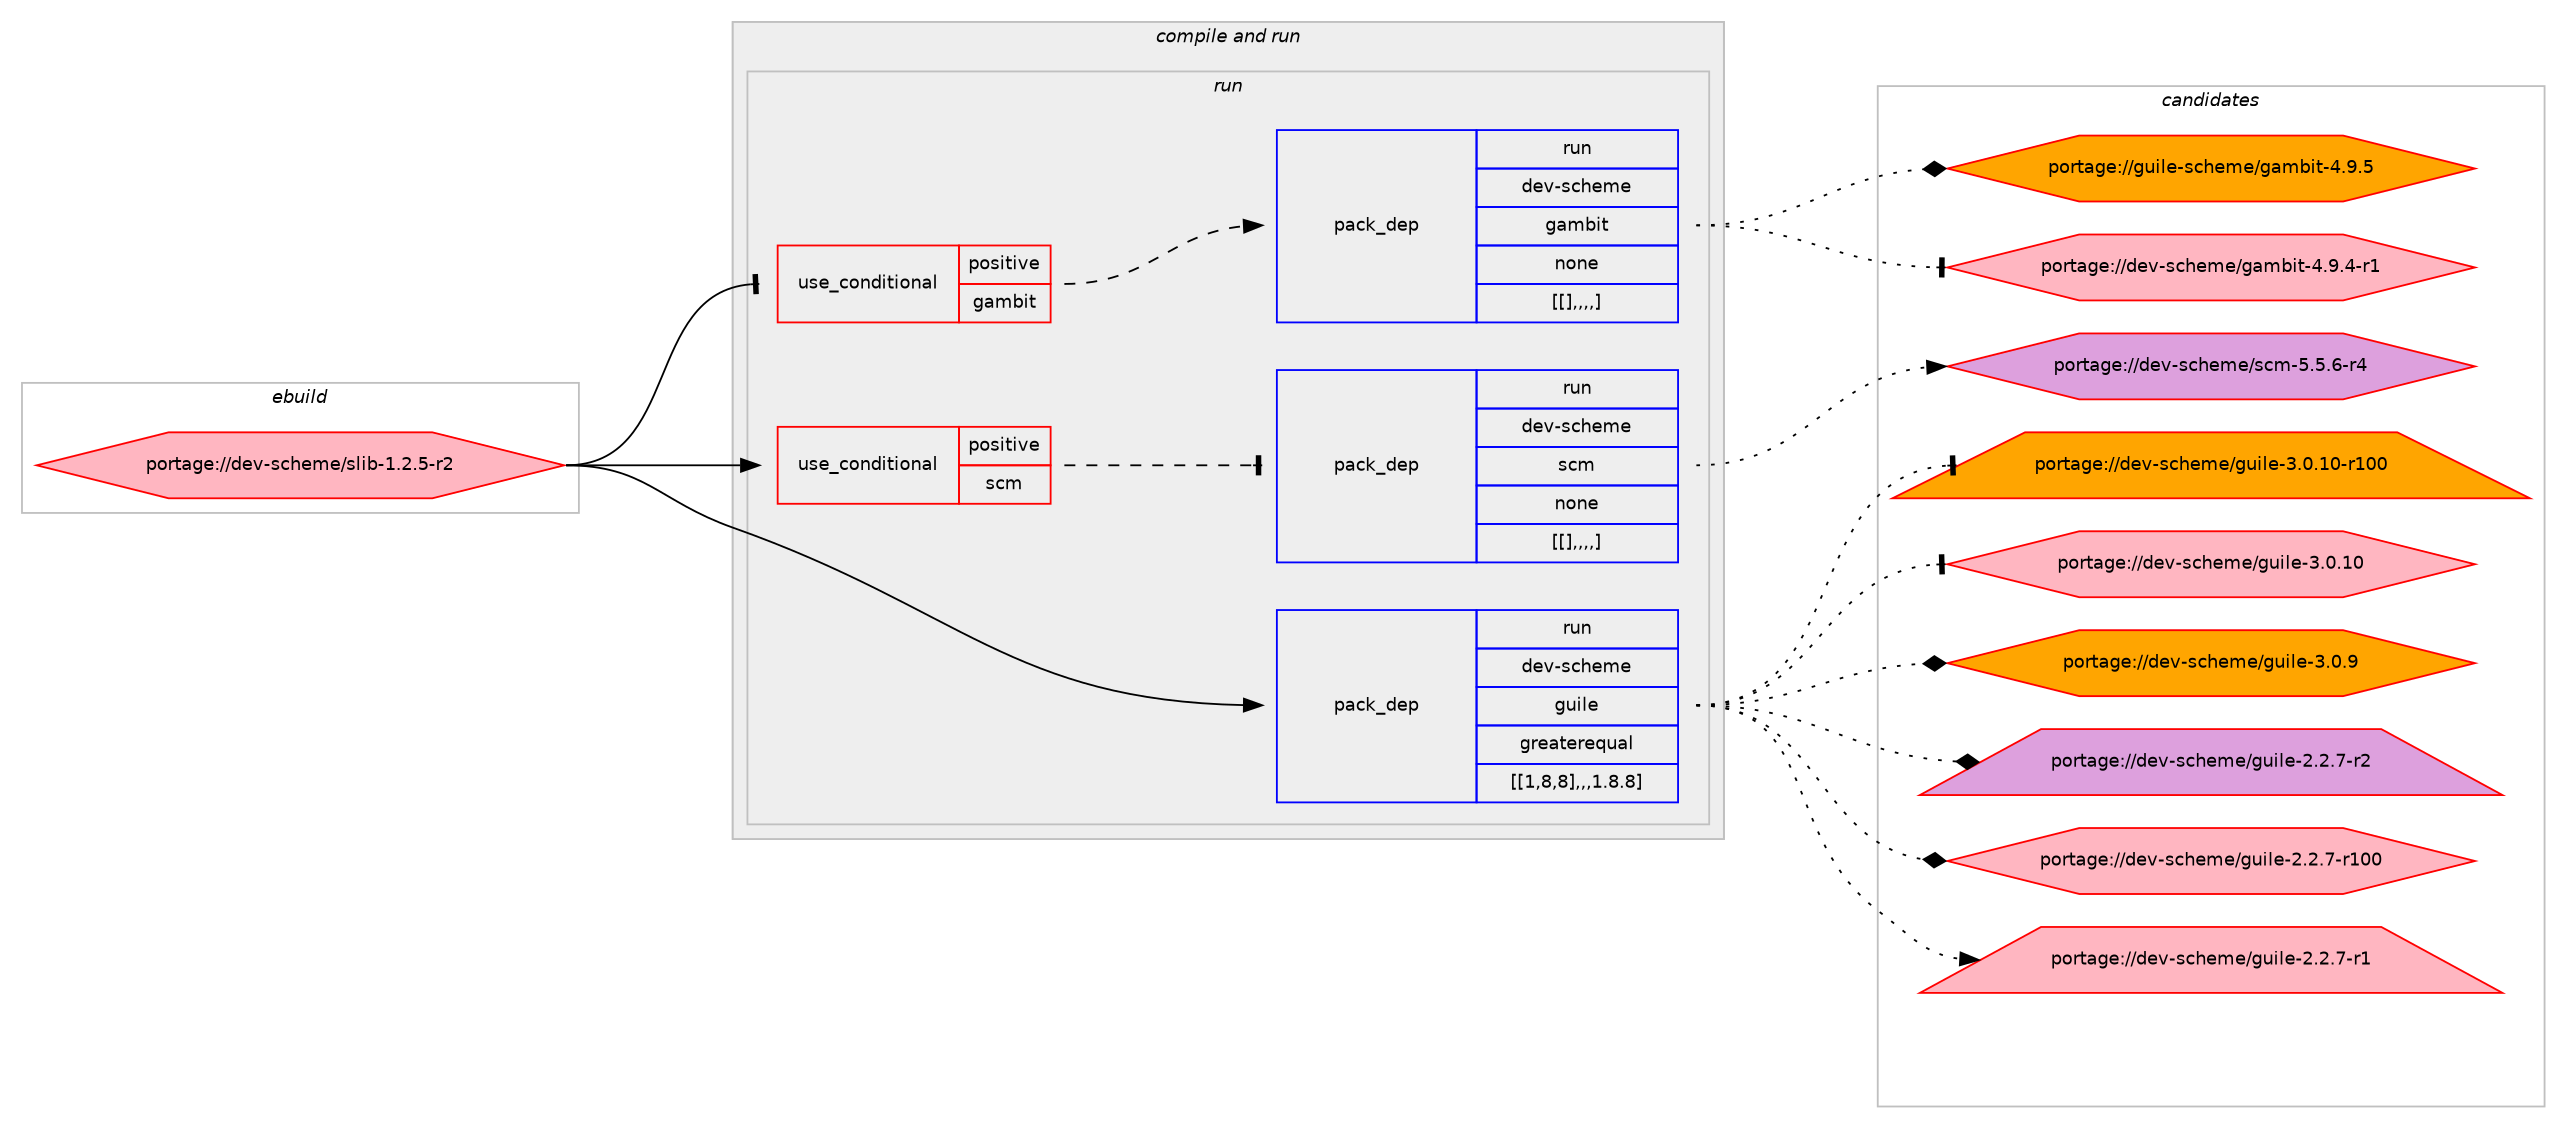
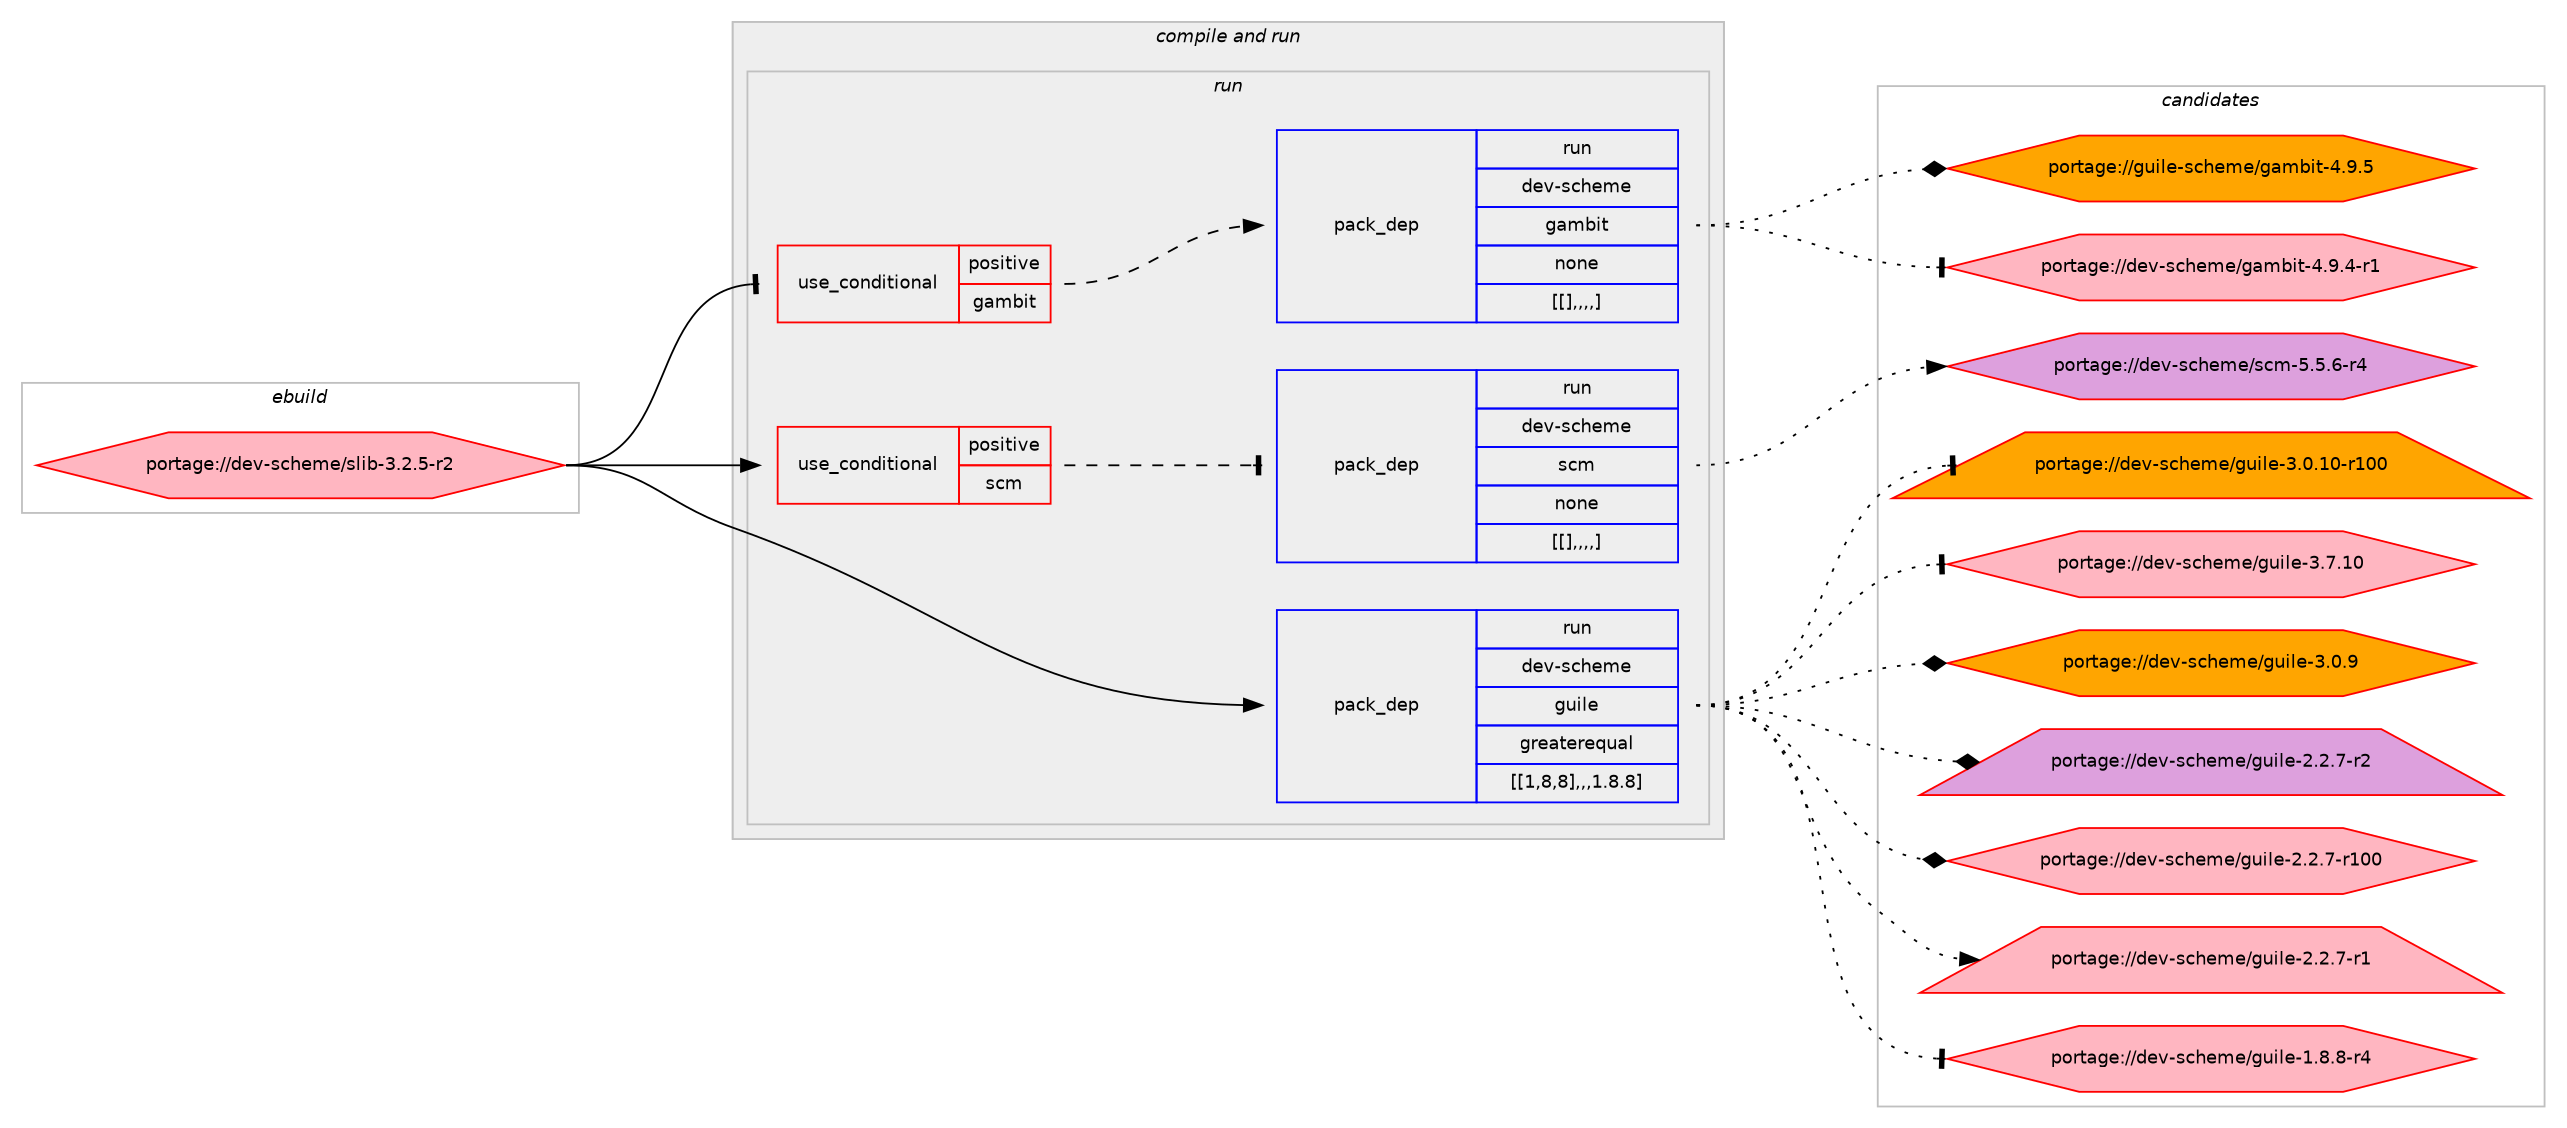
node "portage://dev-scheme/slib-1.2.5-r2": label "portage://dev-scheme/slib-1.2.5-r2" -> "portage://dev-scheme/slib-3.2.5-r2"
node "portage://dev-scheme/guile-3.0.10": label "portage://dev-scheme/guile-3.0.10" -> "portage://dev-scheme/guile-3.7.10"
node "portage://dev-scheme/guile-1.8.8-r4": added
